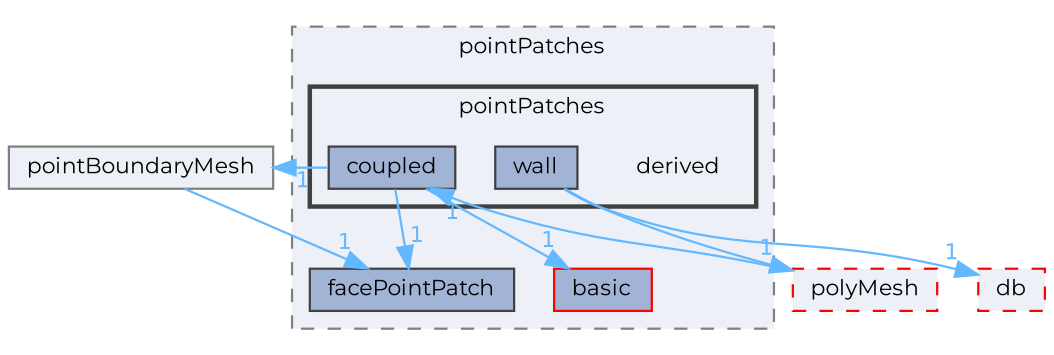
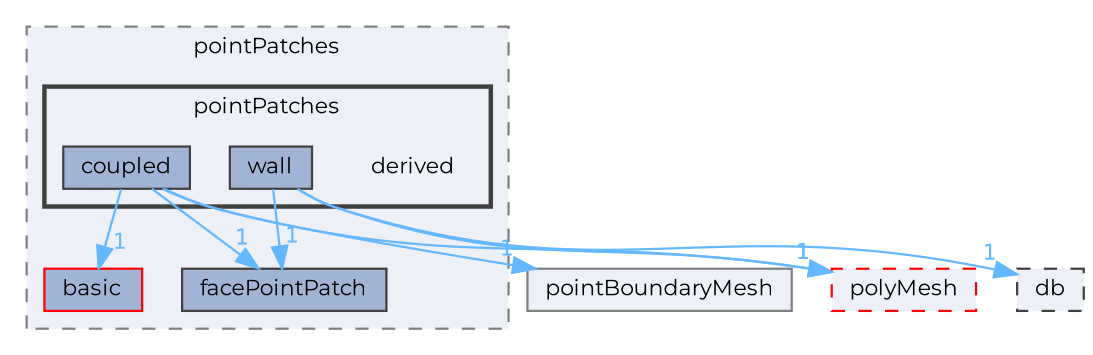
edge "pointBoundaryMesh" -> "facePointPatch": now "wall" -> "facePointPatch"
edge "polyMesh" -> "coupled": reversed
node "db": color red -> grey25
